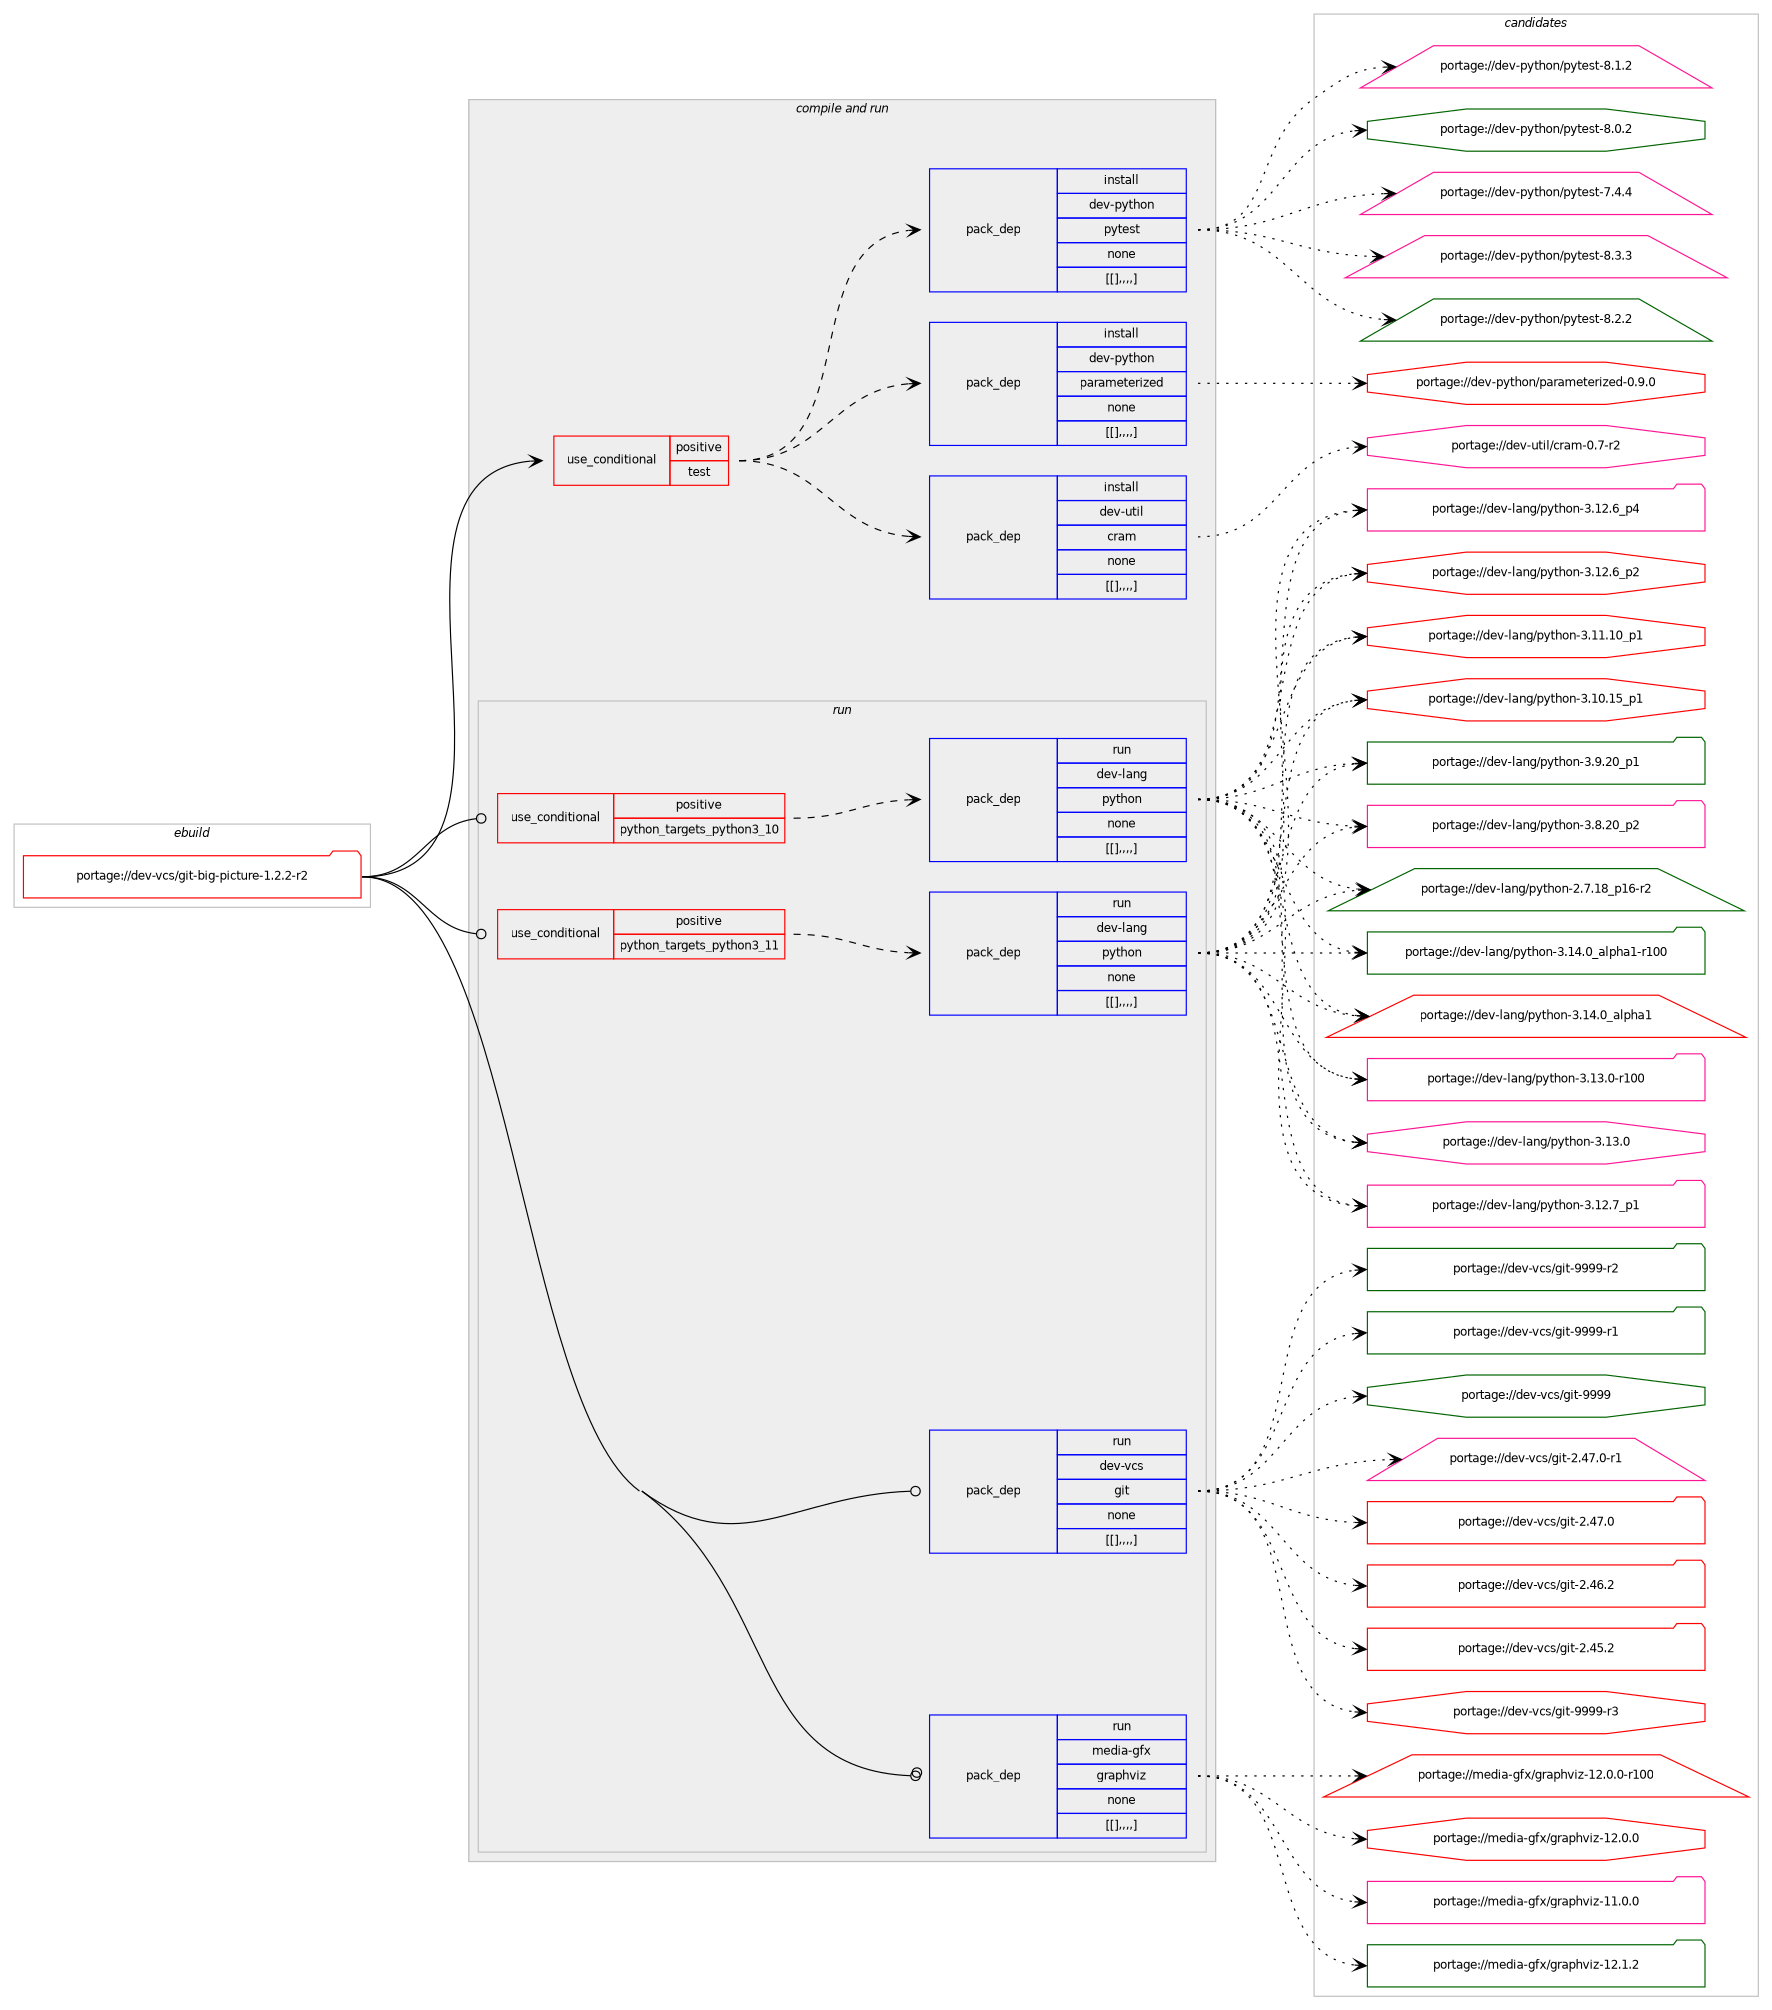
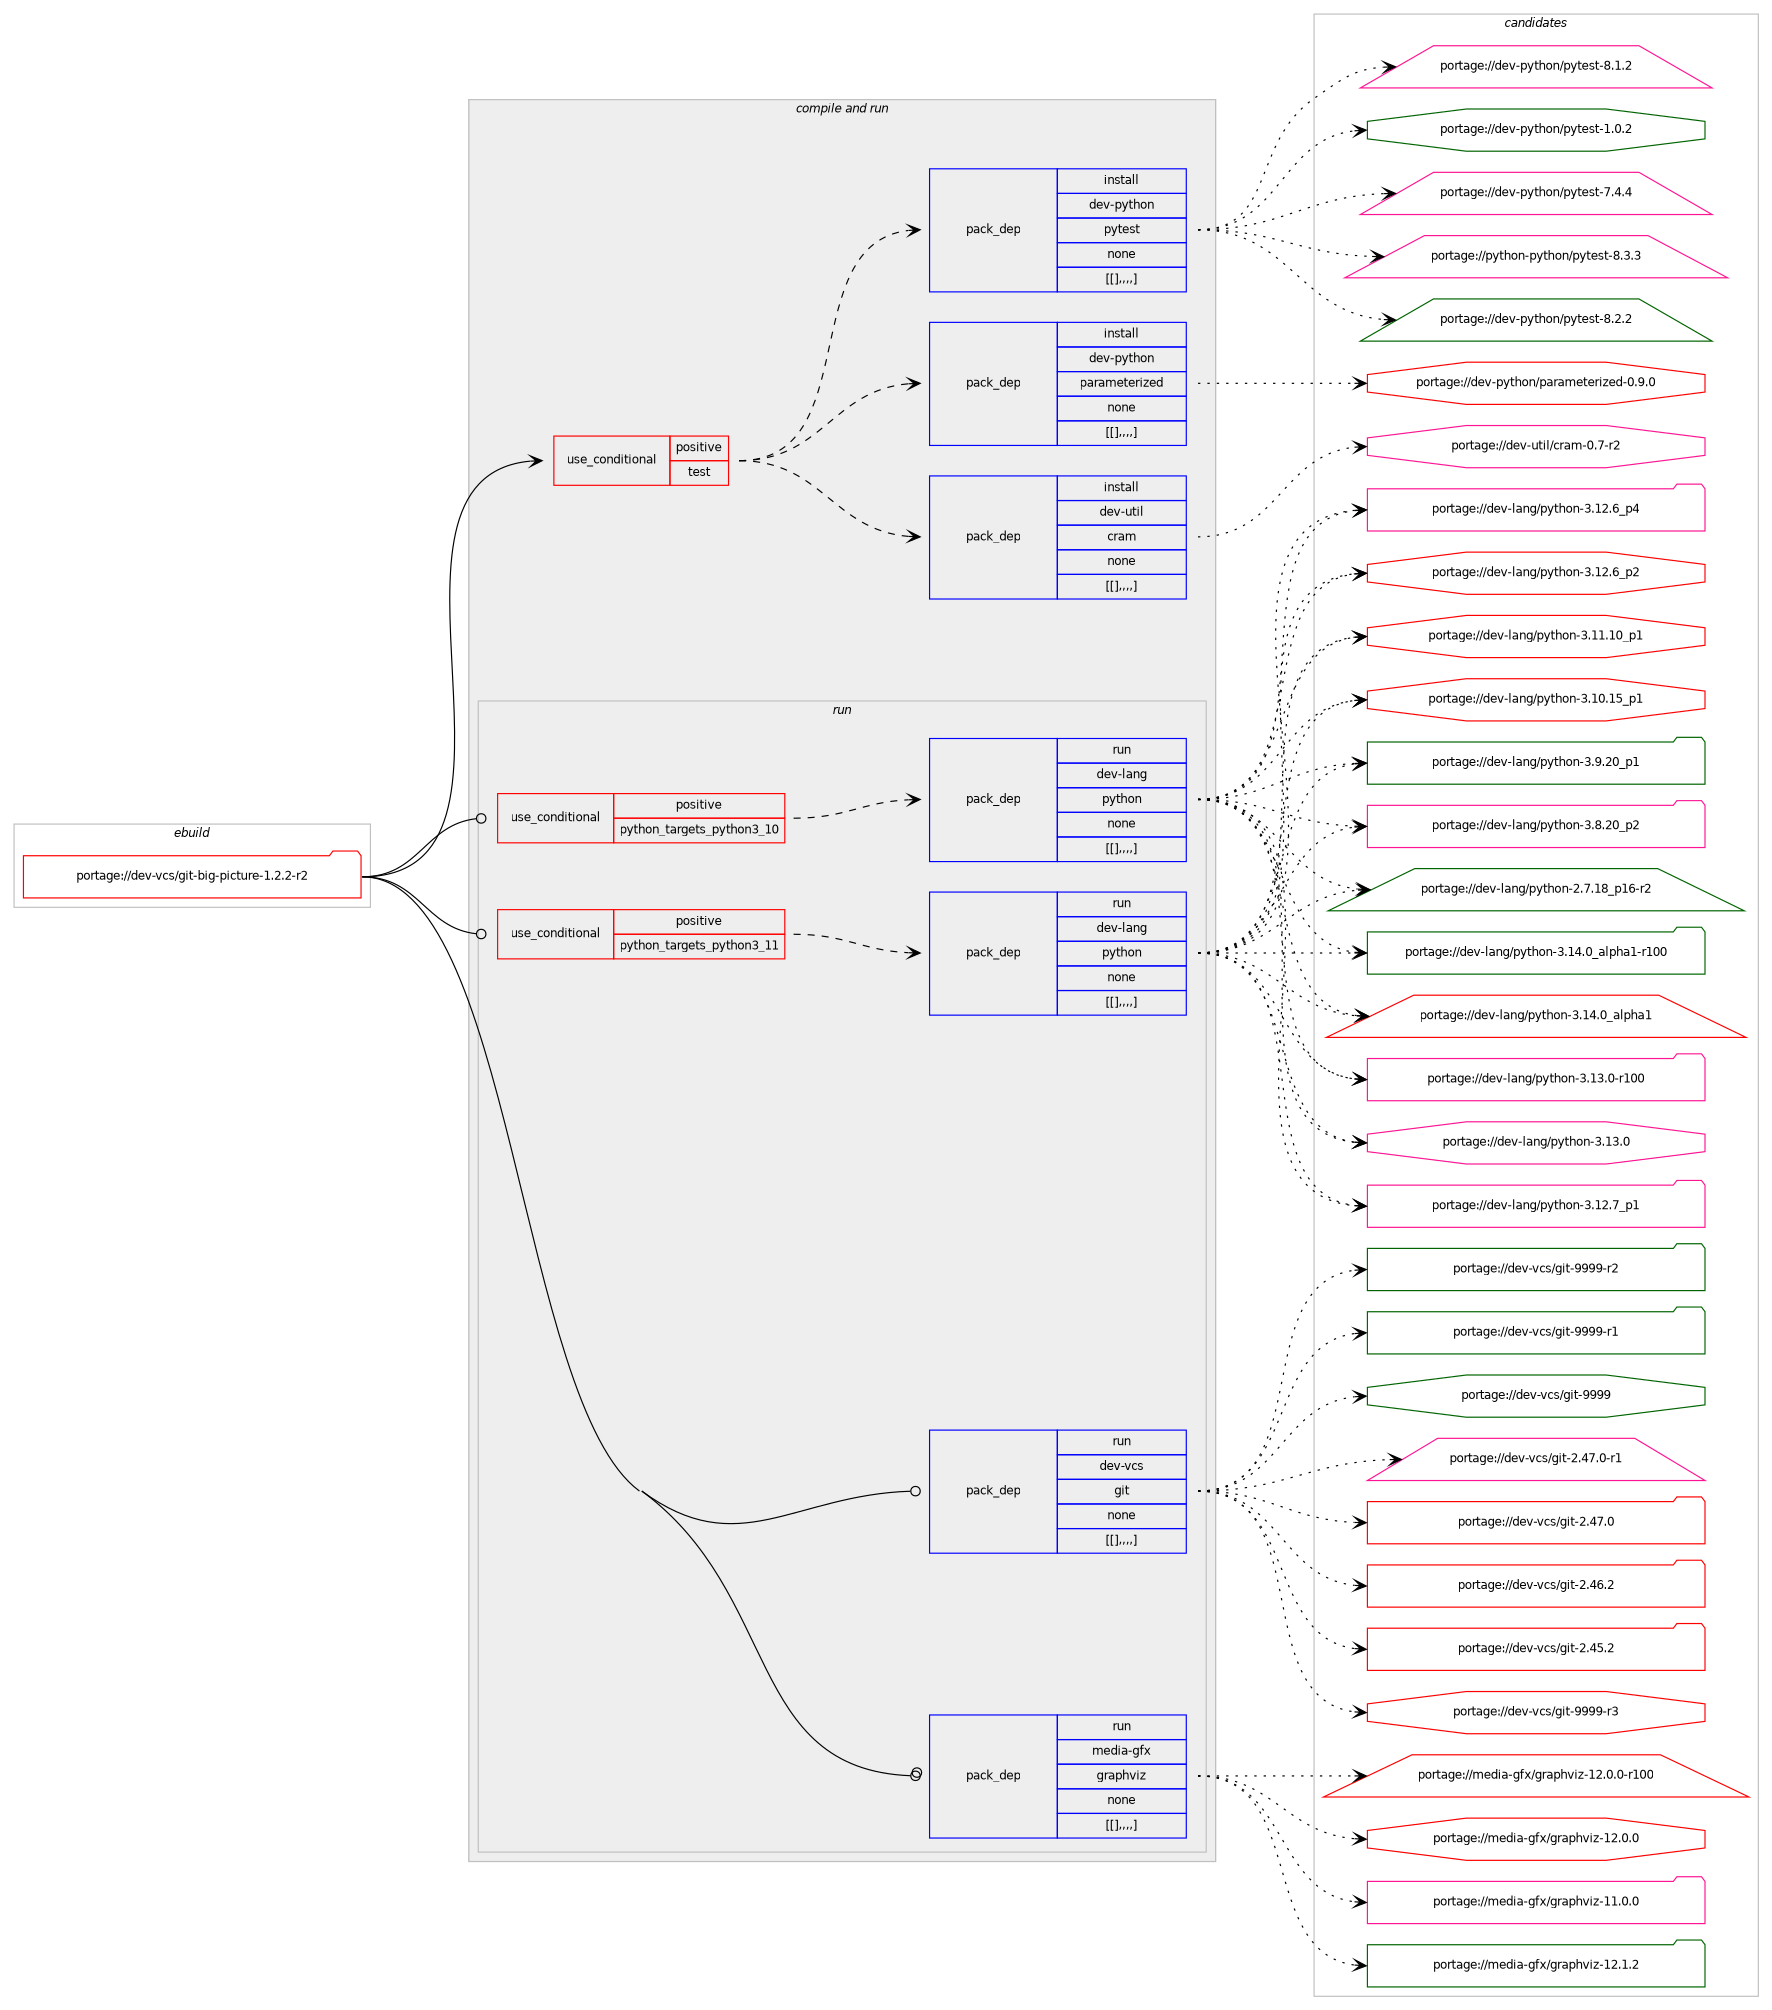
node "portage://dev-python/pytest-8.0.2": label "portage://dev-python/pytest-8.0.2" -> "portage://dev-python/pytest-1.0.2"
node "portage://dev-python/pytest-8.3.3": label "portage://dev-python/pytest-8.3.3" -> "portage://python-python/pytest-8.3.3"
